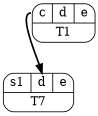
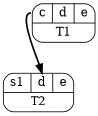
node "s1": text "T7" -> "T2"
